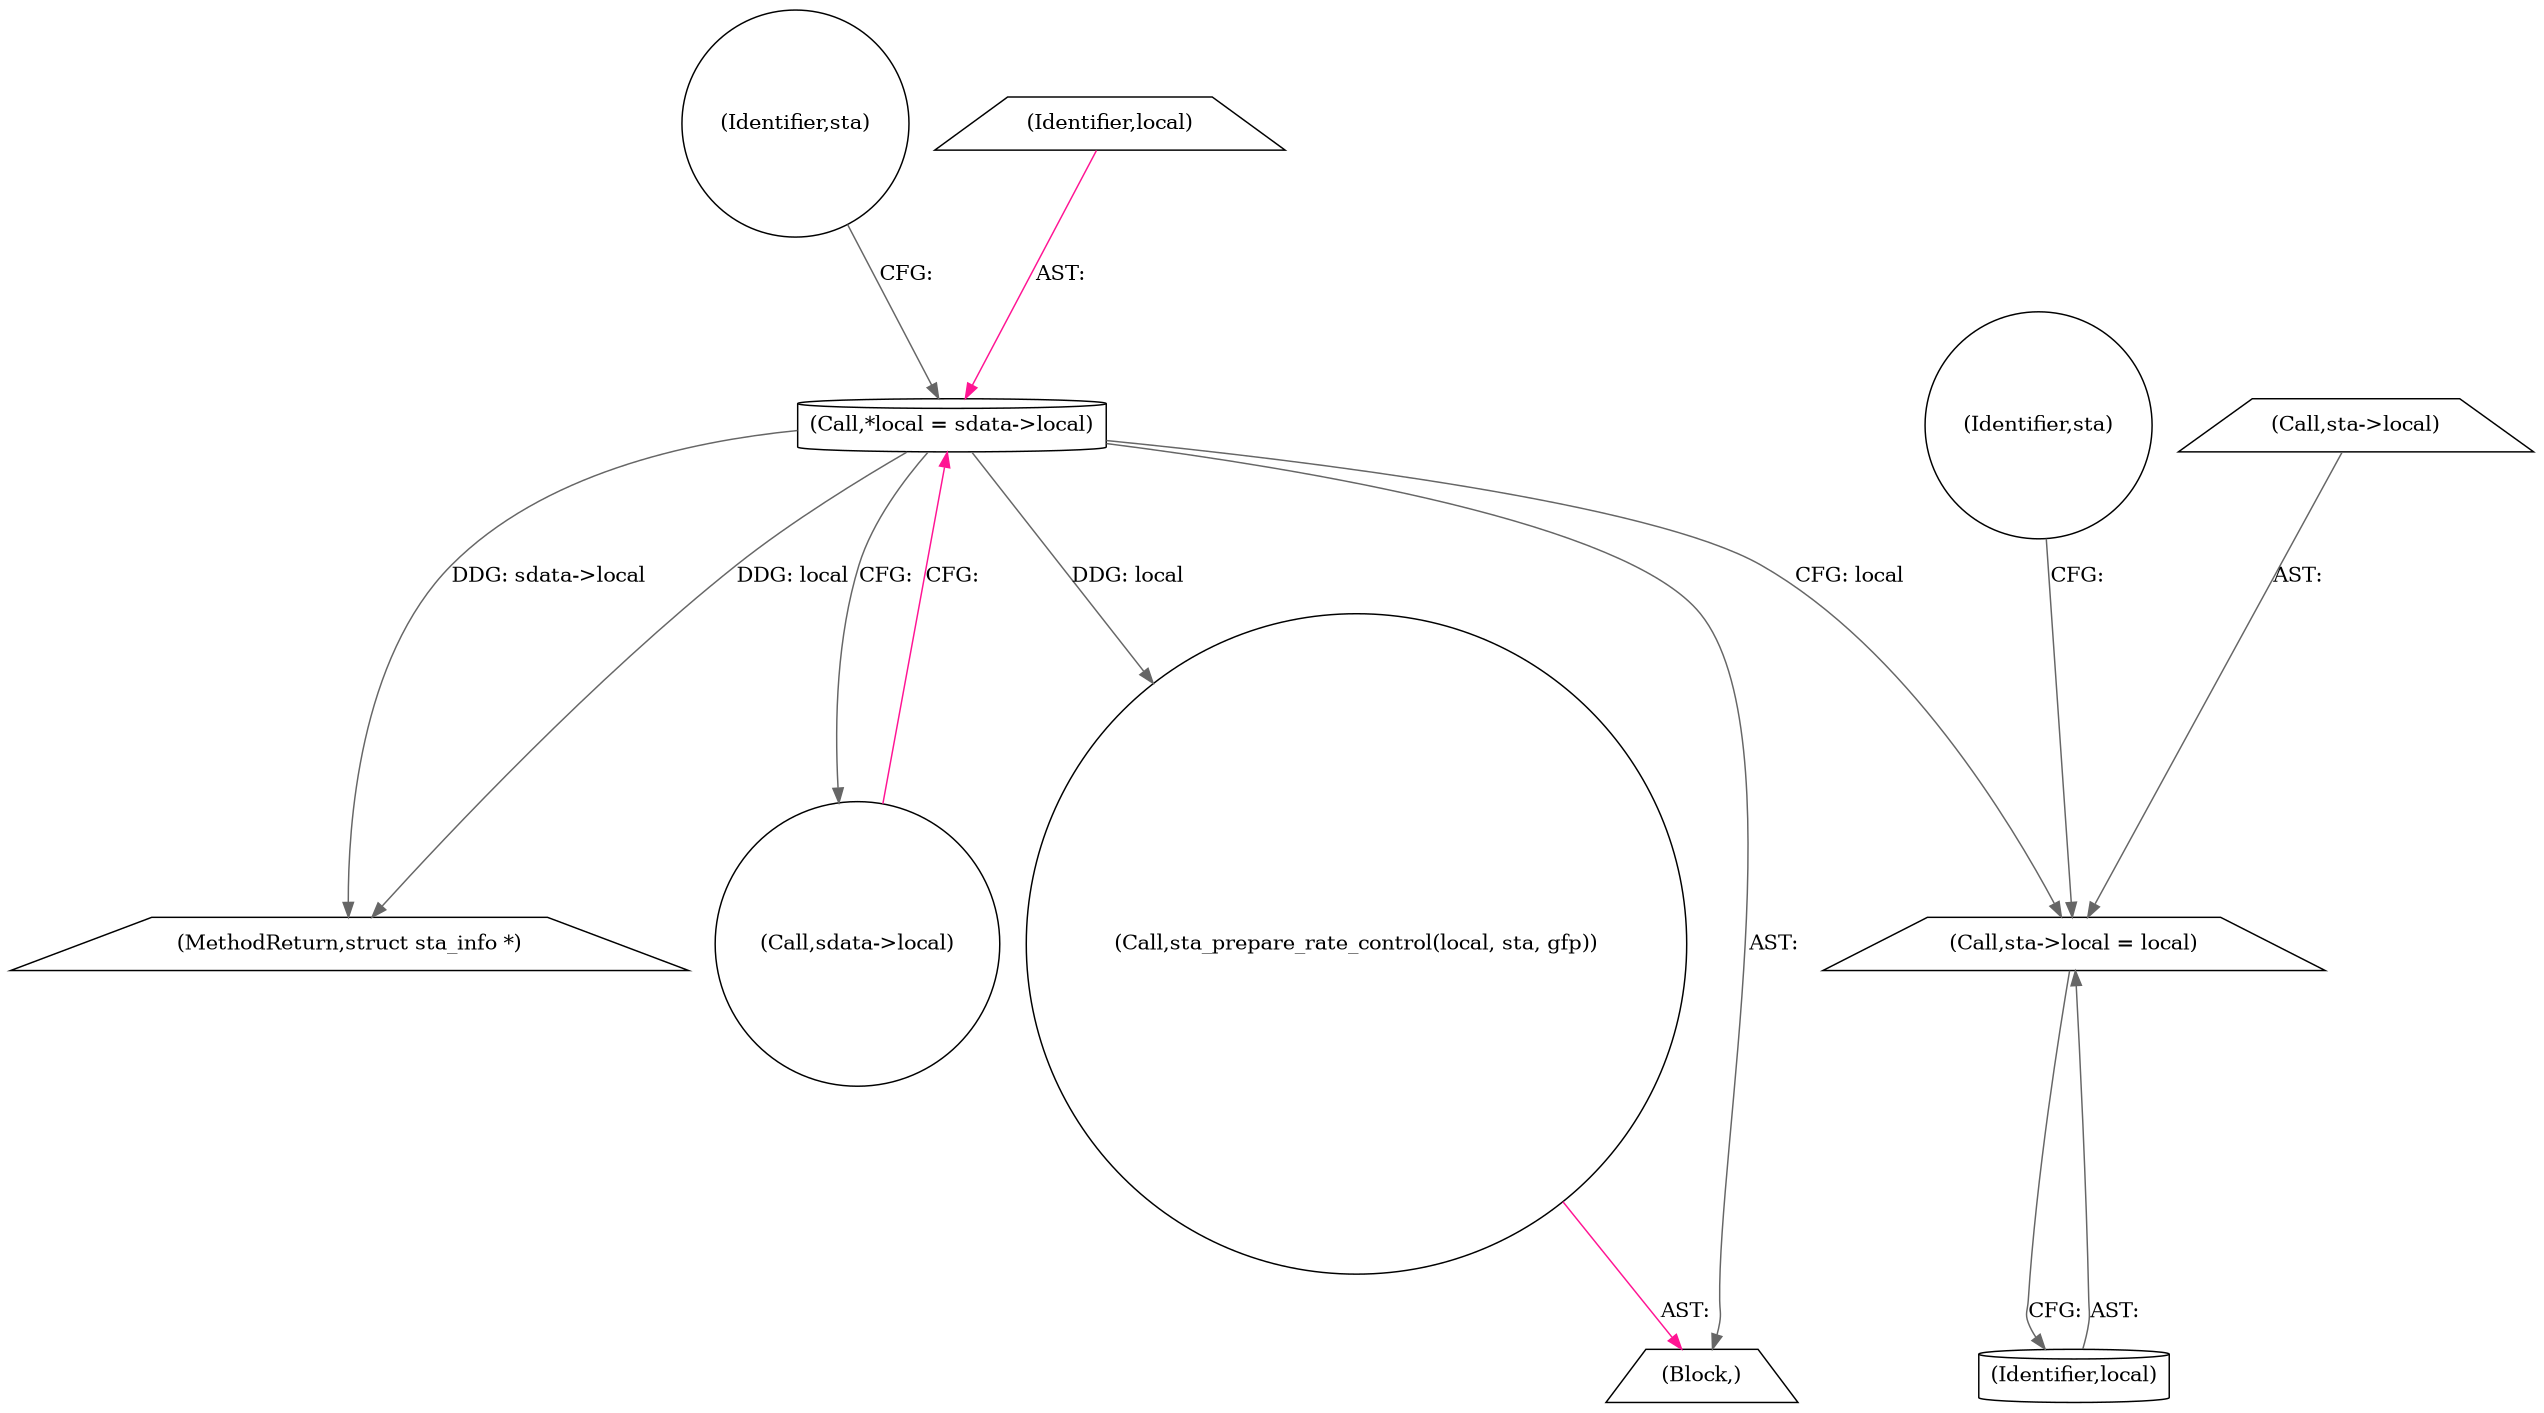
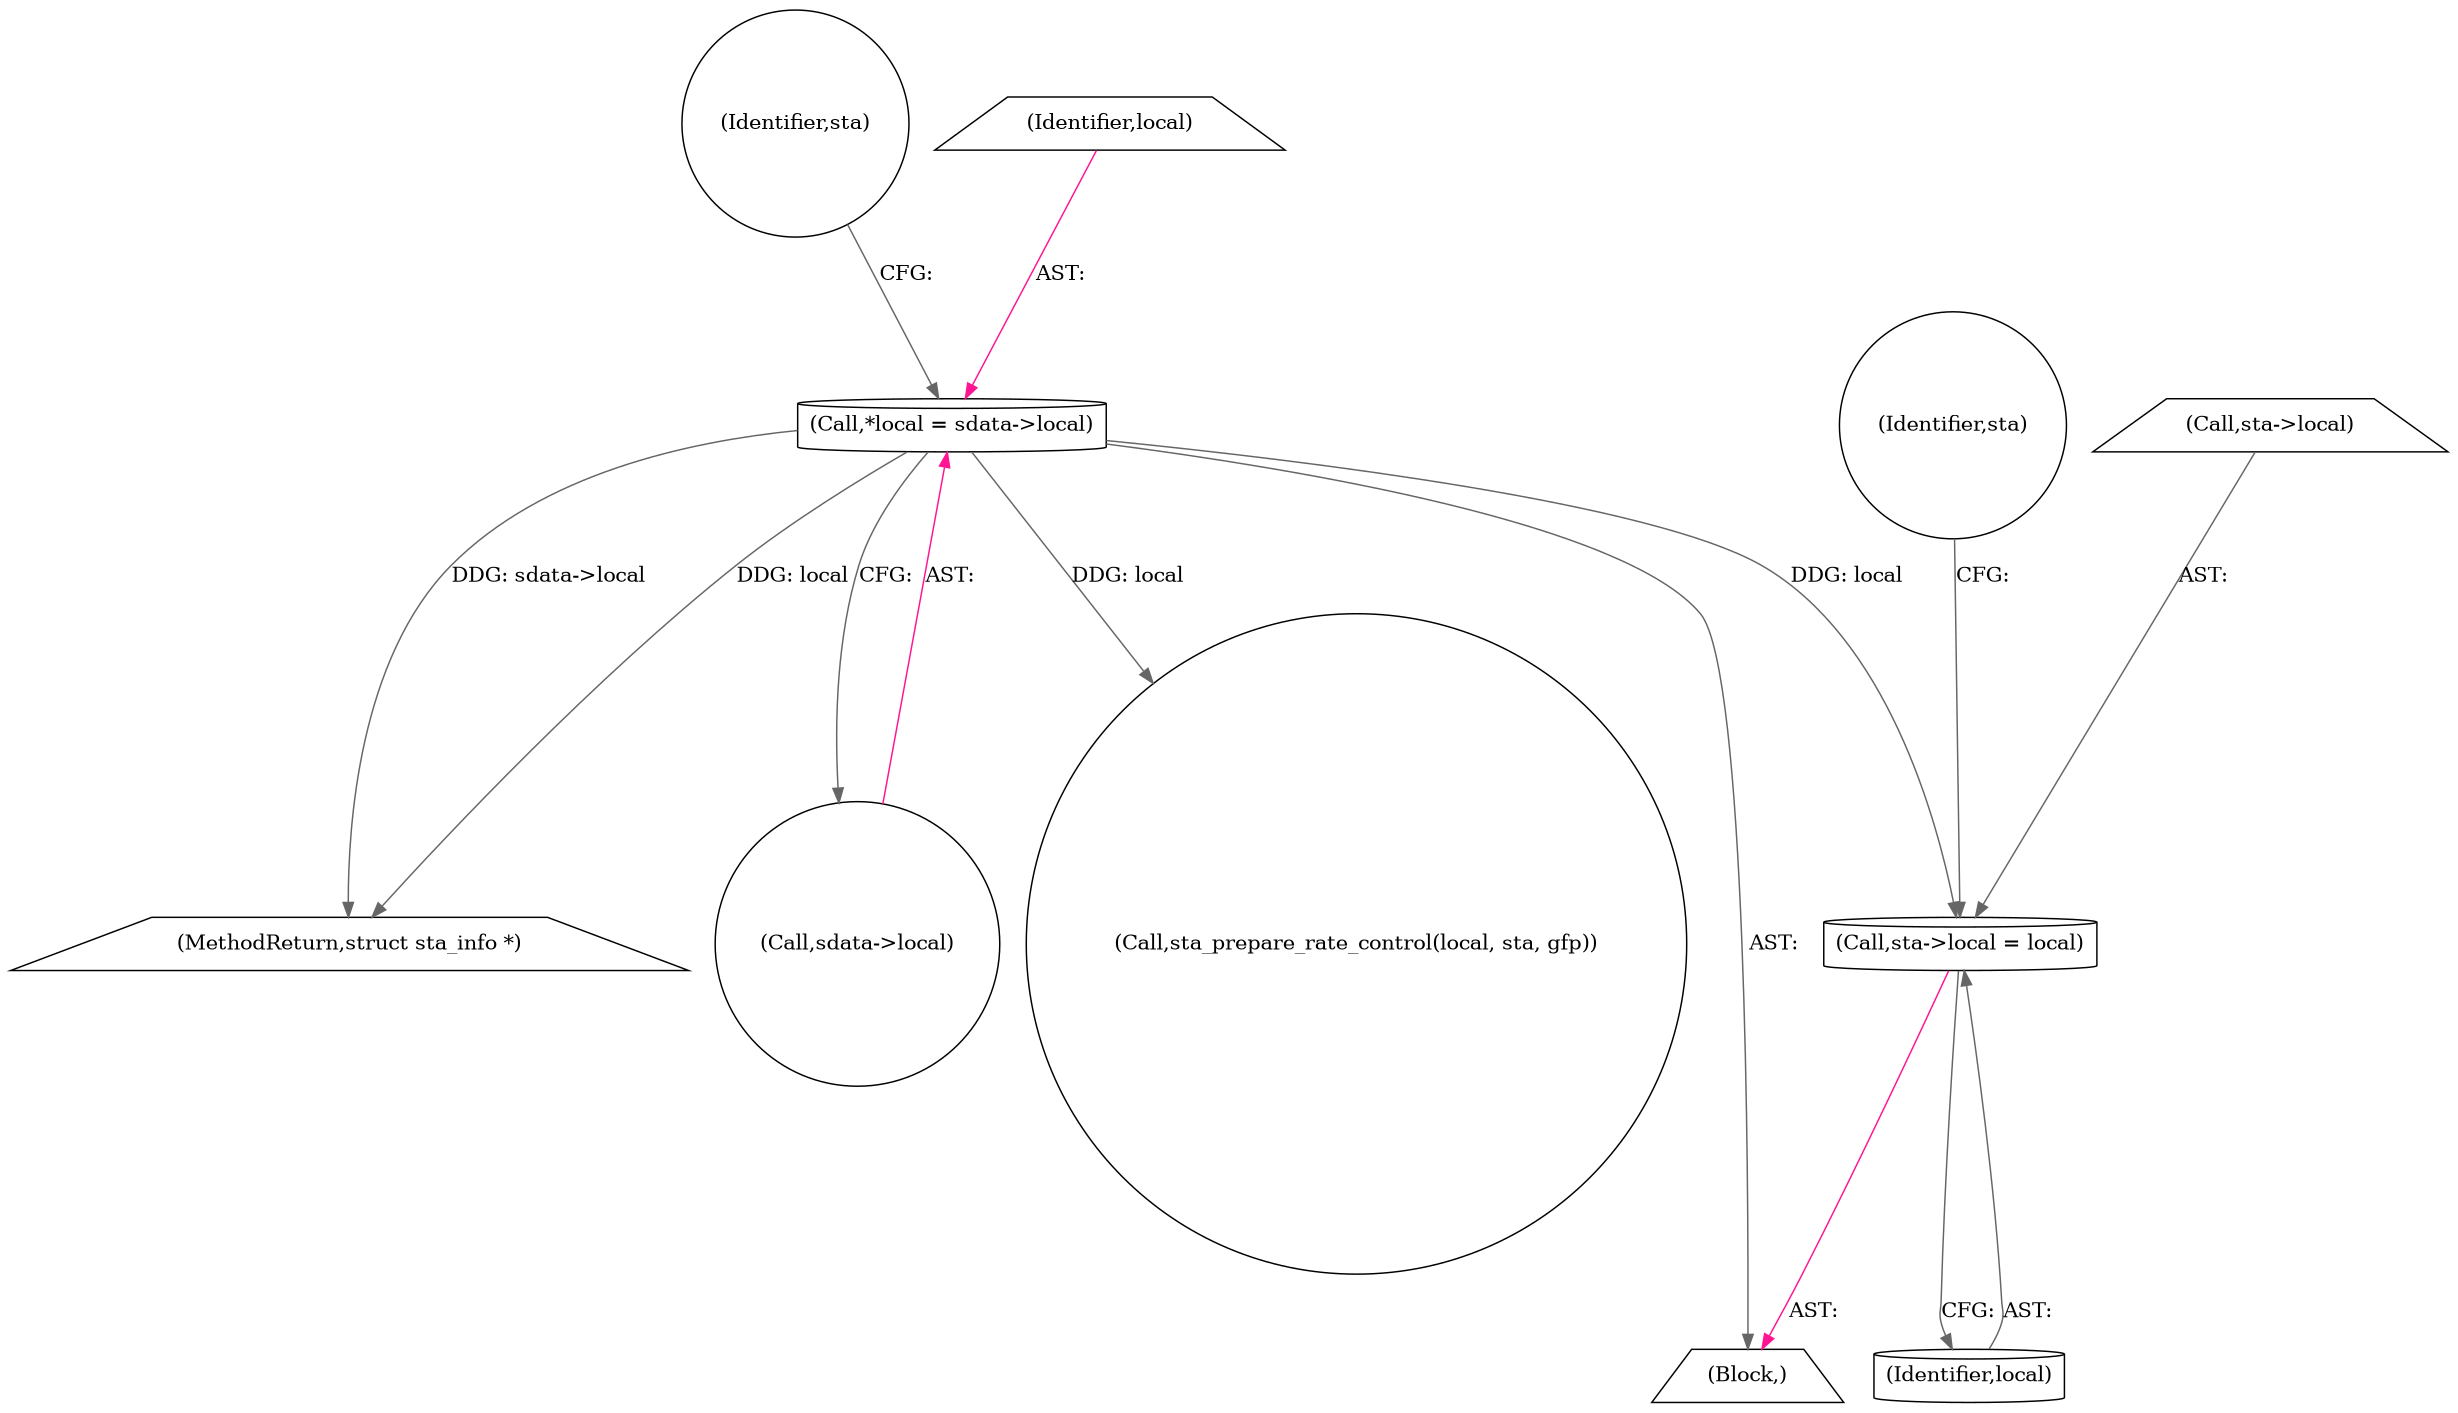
edge "(Call,sdata->local)" -> "(Call,*local = sdata->local)": label "CFG: " -> "AST: "
edge "(Call,*local = sdata->local)" -> "(Call,sta->local = local)": label "CFG: local" -> "DDG: local"
node "(Call,sta->local = local)": shape trapezium -> cylinder
edge "(Call,sta_prepare_rate_control(local, sta, gfp))" -> "(Block,)": now "(Call,sta->local = local)" -> "(Block,)"
